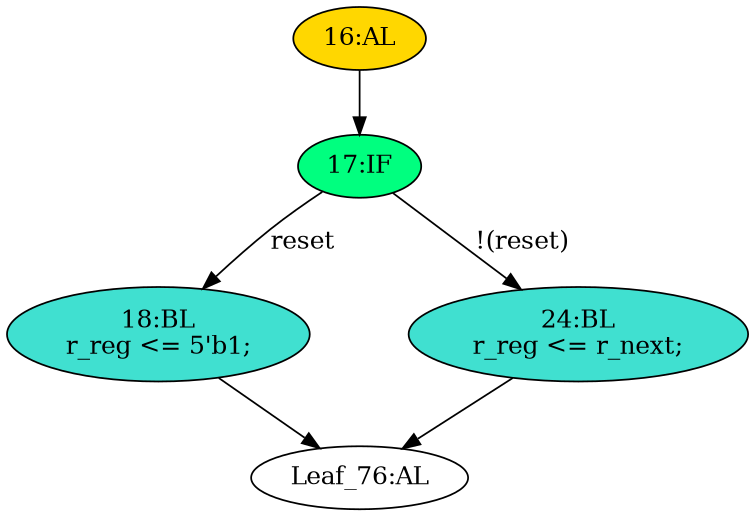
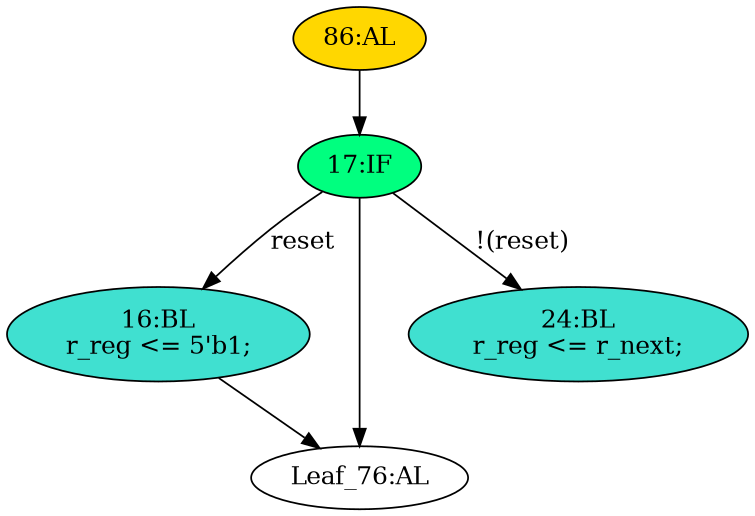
node "16:AL": label "16:AL" -> "86:AL"
node "18:BL r_reg <= 5'b1;": label "18:BL r_reg <= 5'b1;" -> "16:BL r_reg <= 5'b1;"
edge "24:BL r_reg <= r_next;" -> "Leaf_76:AL": now "17:IF" -> "Leaf_76:AL"
